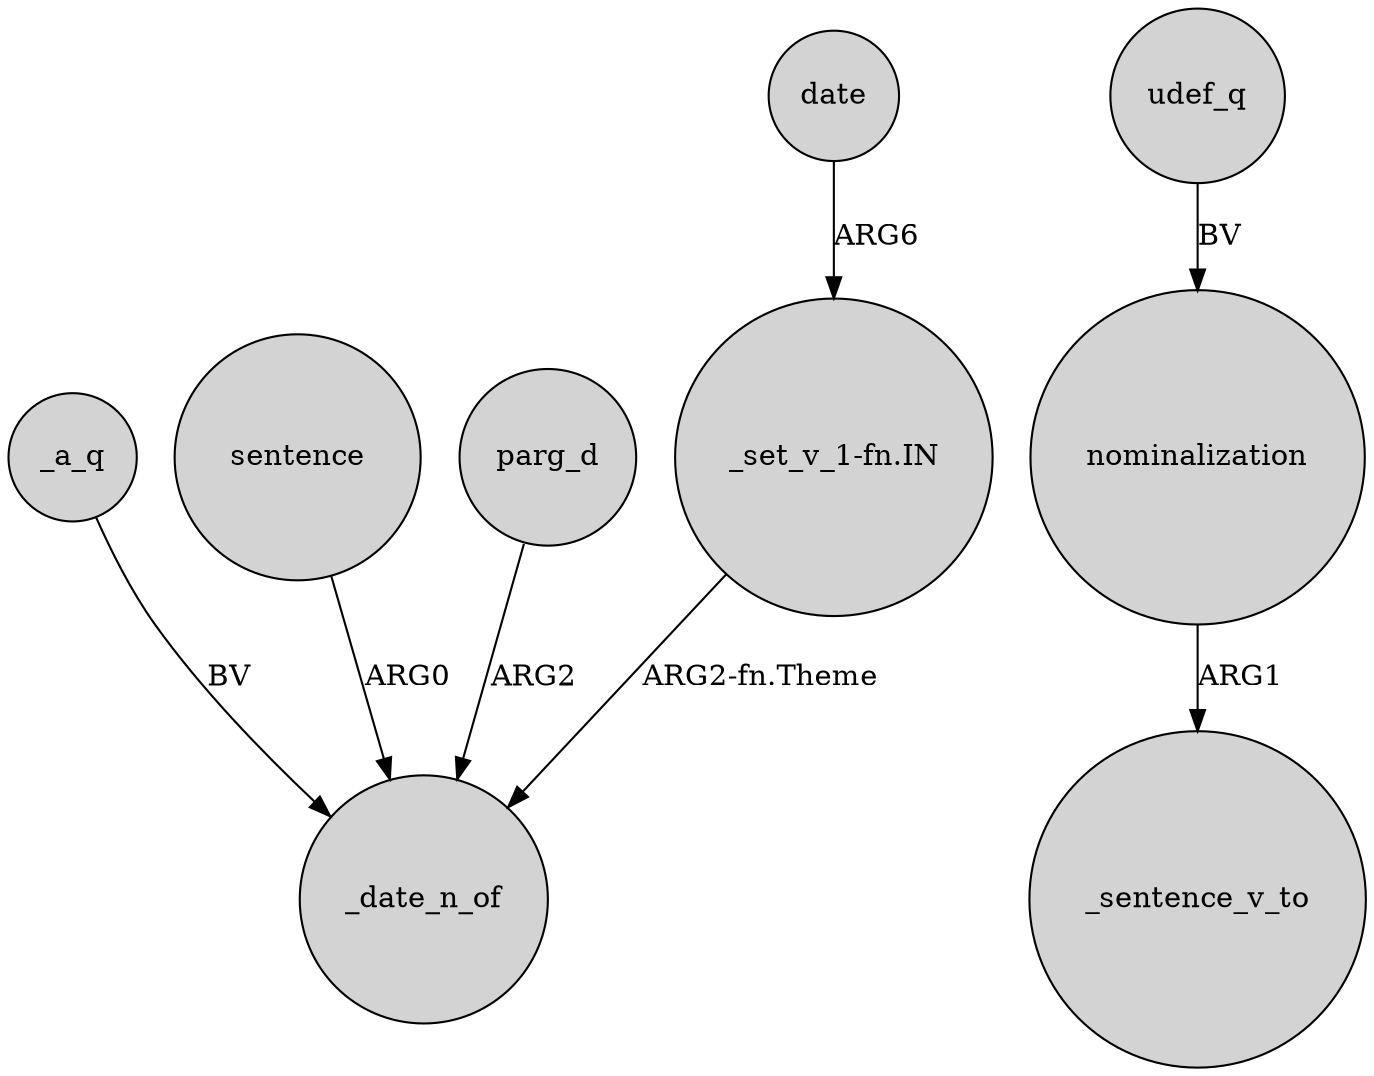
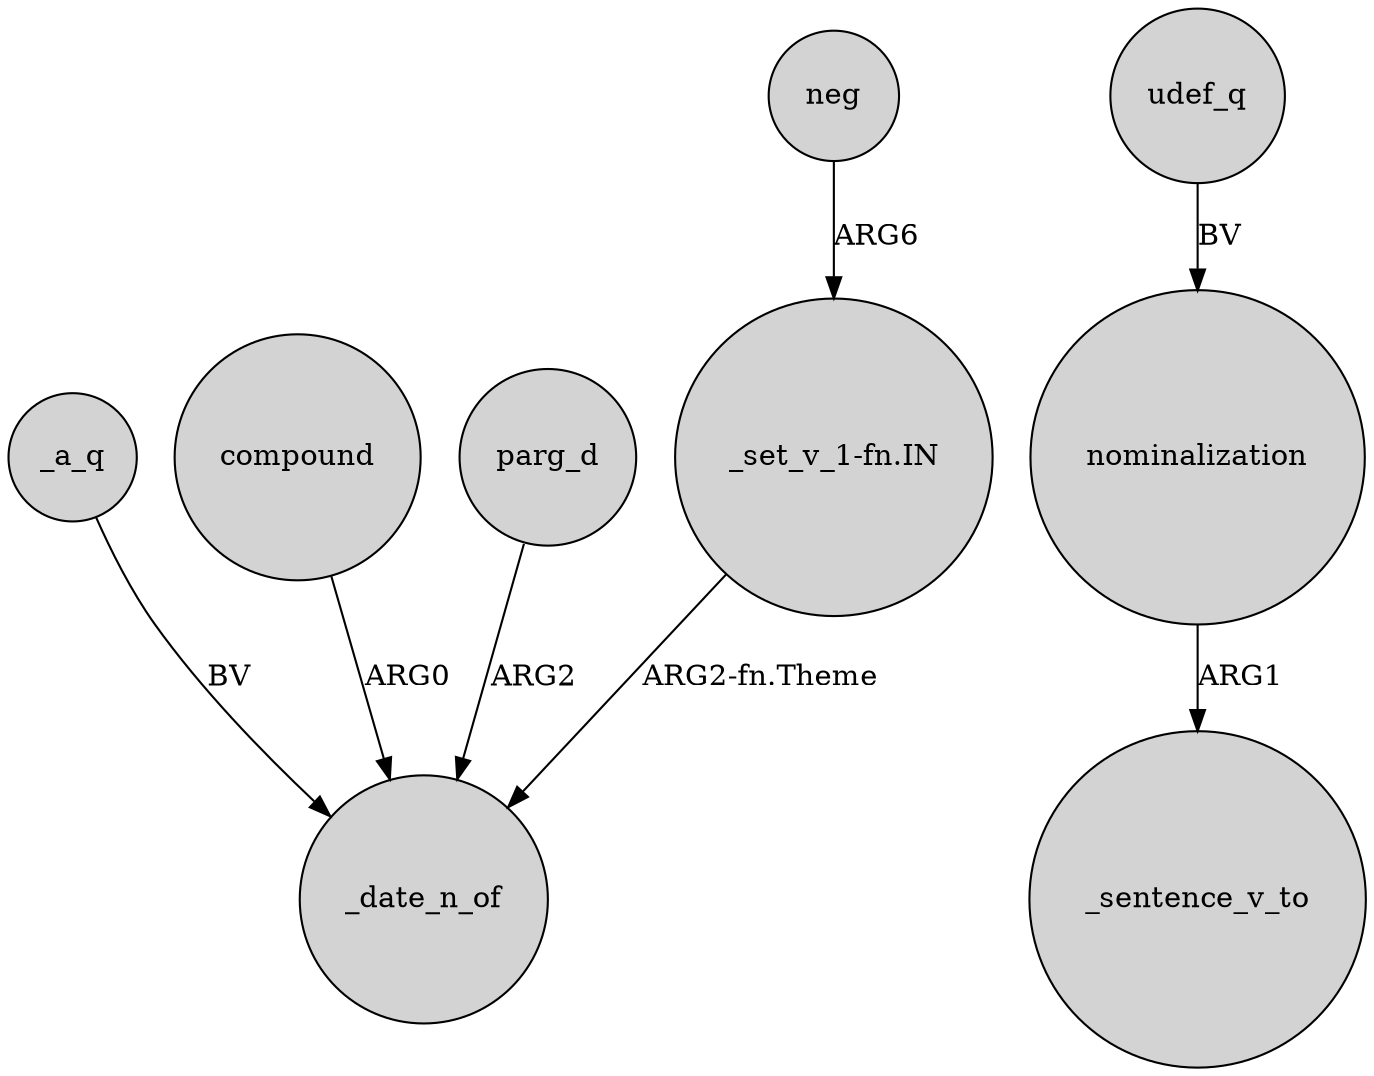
node "date": label "date" -> "neg"
node "sentence": label "sentence" -> "compound"
